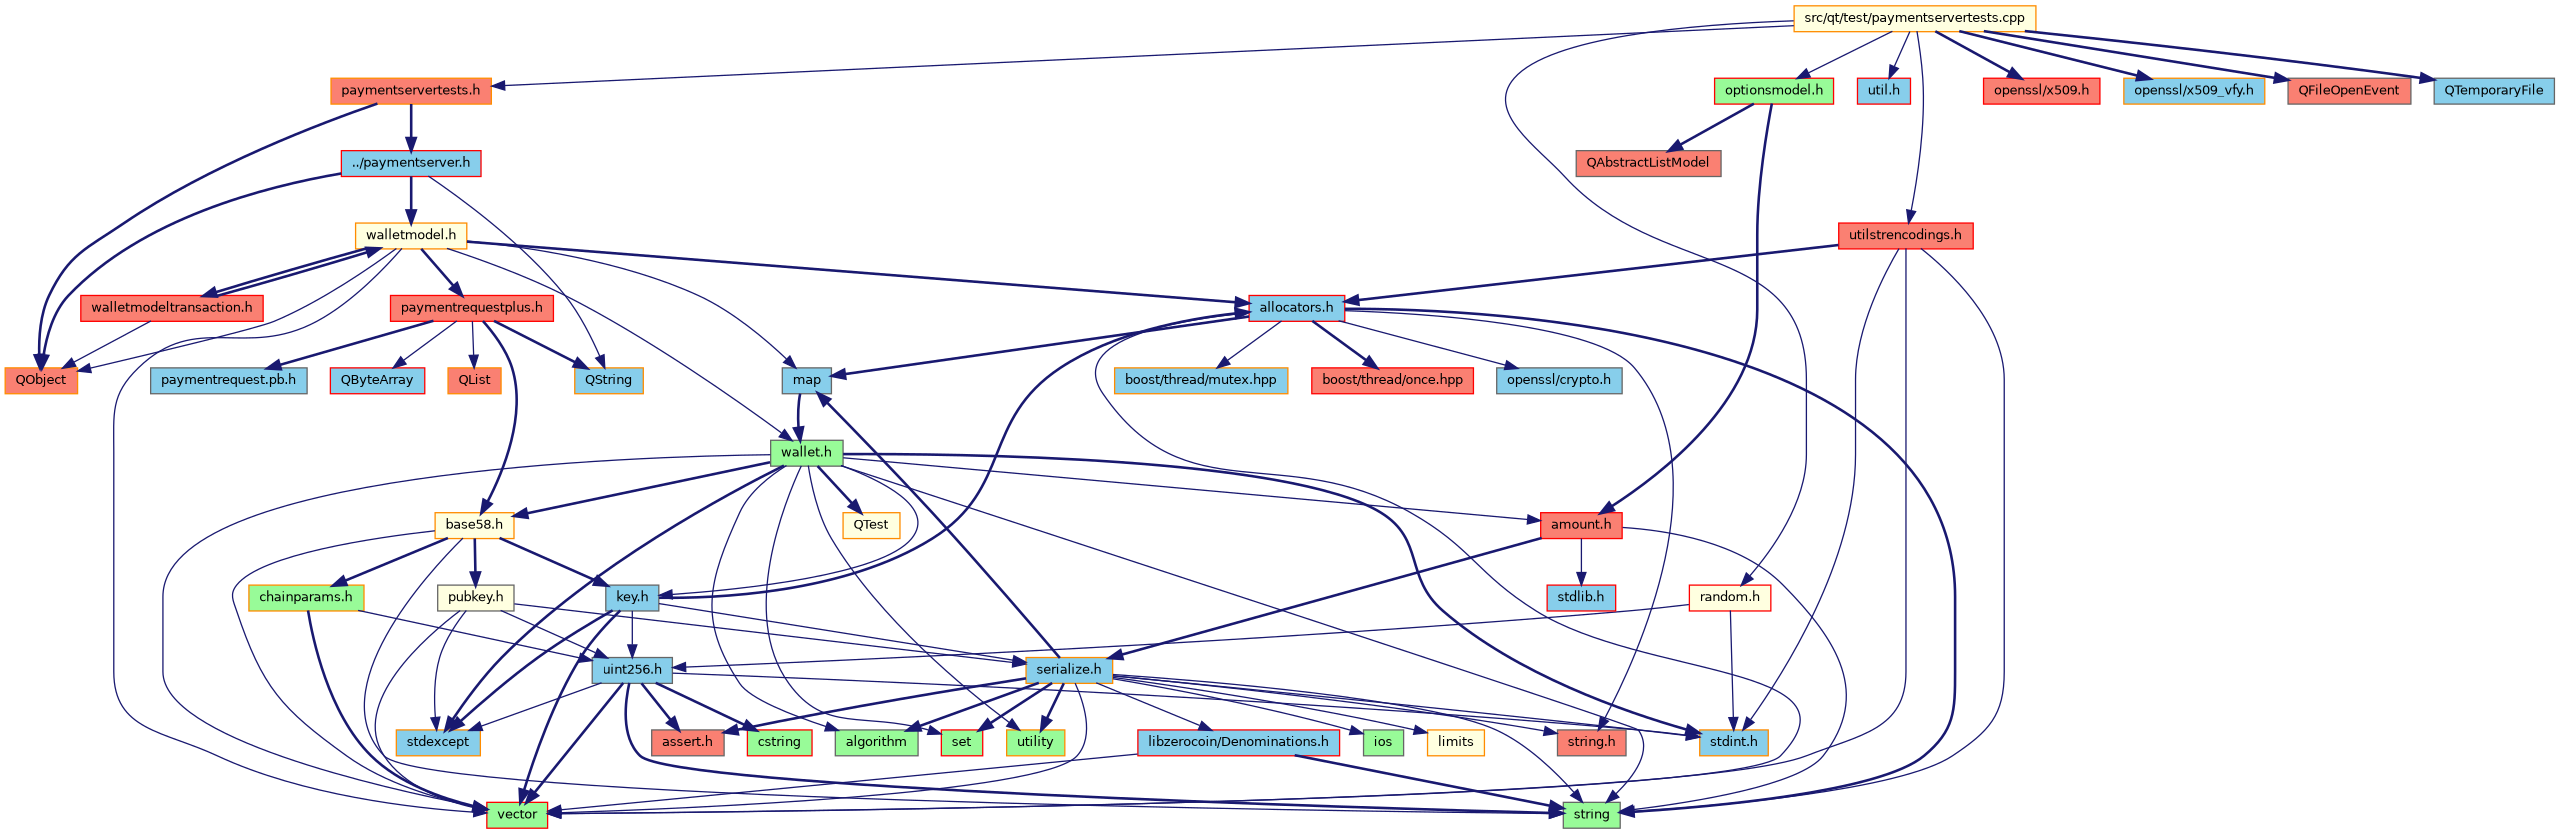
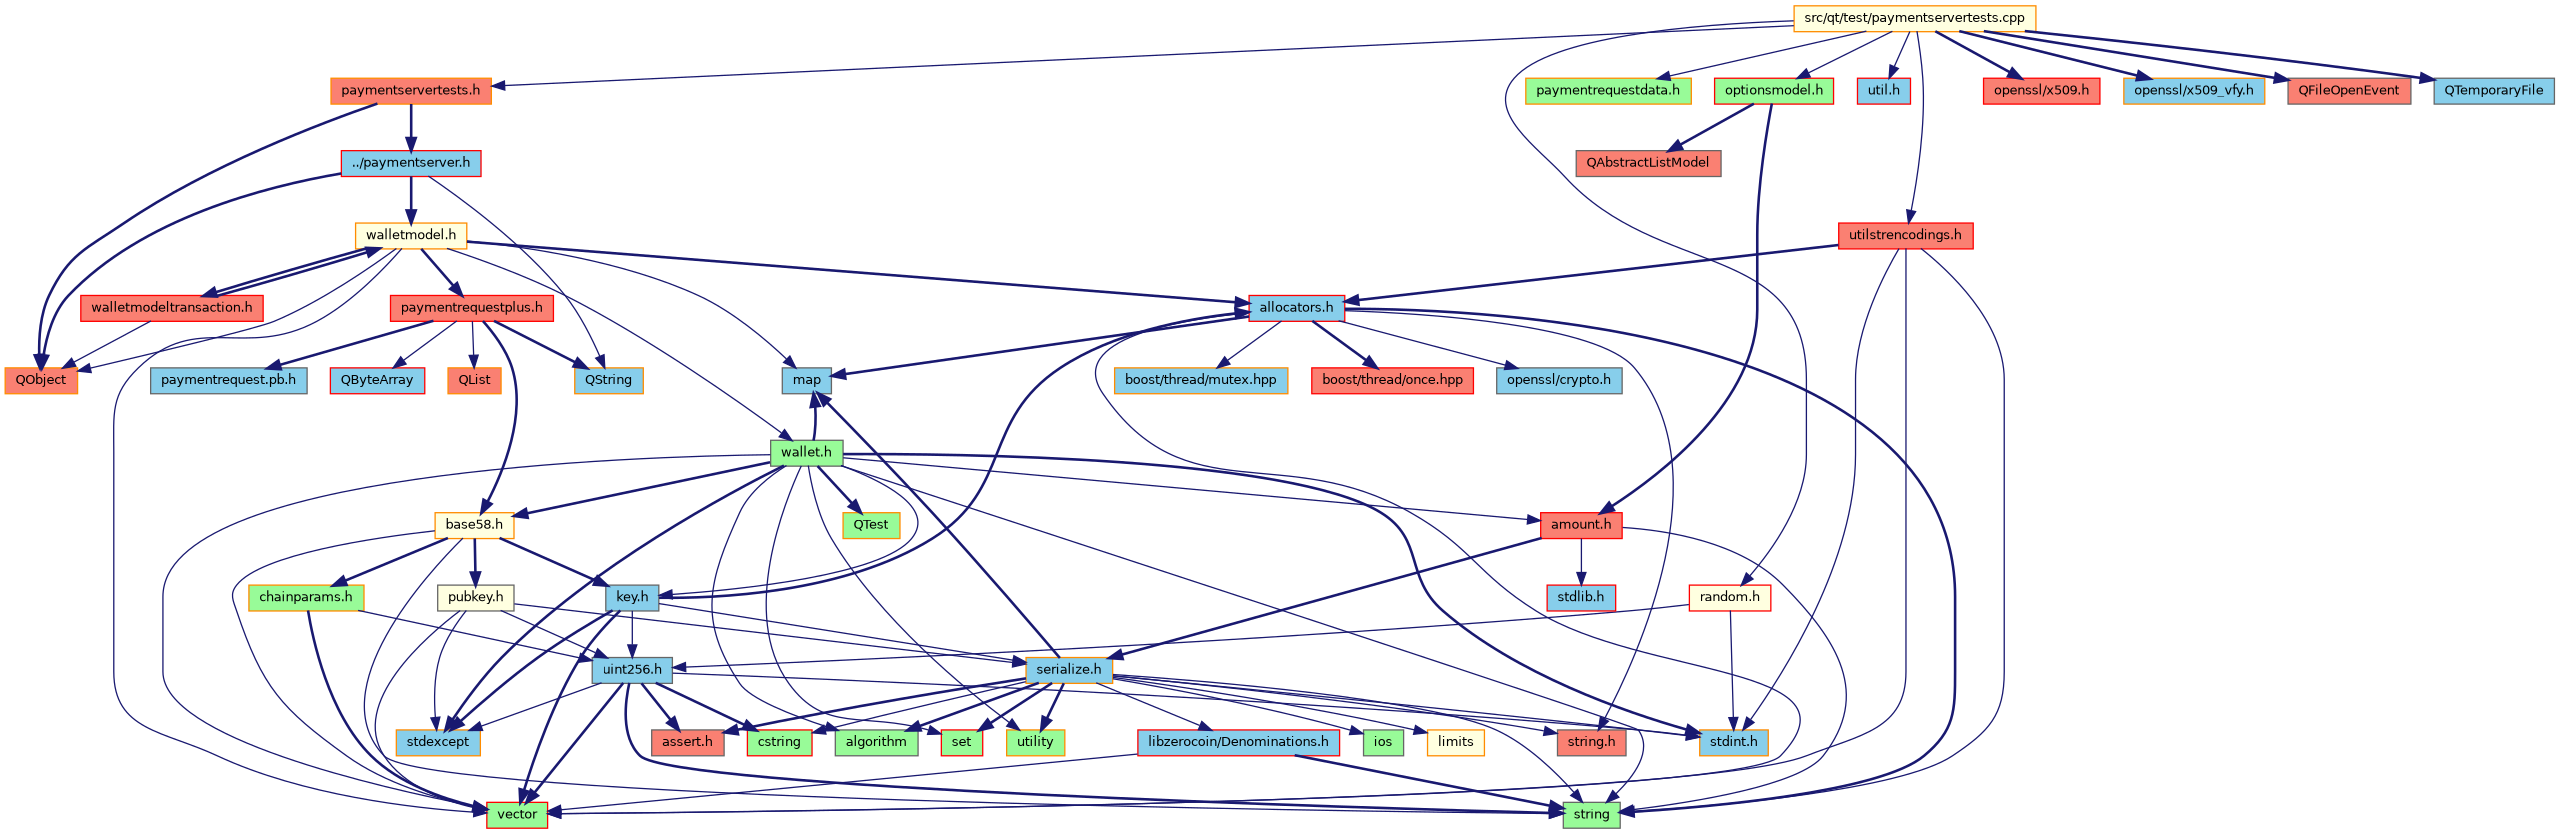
node "paymentrequestdata.h": added
edge "map" -> "wallet.h": reversed
node "QTest": fillcolor lightyellow -> palegreen
edge "serialize.h" -> "vector": now "serialize.h" -> "cstring"
